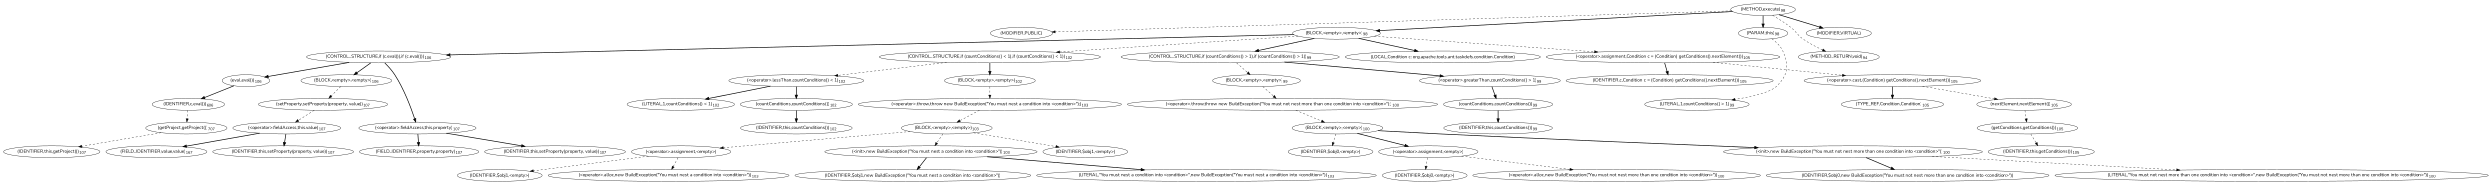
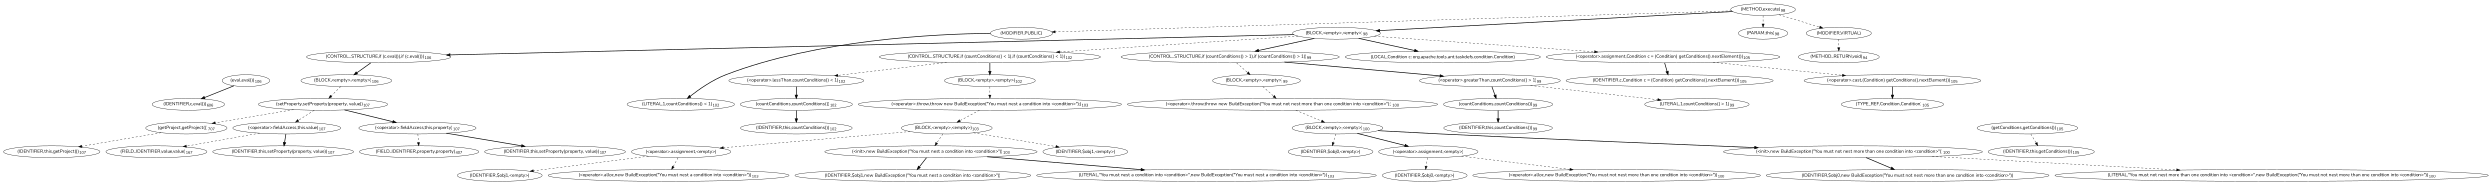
edge "(METHOD,execute)" -> "(PARAM,this)": style bold -> dashed
edge "(METHOD,execute)" -> "(MODIFIER,VIRTUAL)": style bold -> dashed
edge "(METHOD,execute)" -> "(METHOD_RETURN,void)": now "(MODIFIER,VIRTUAL)" -> "(METHOD_RETURN,void)"
edge "(CONTROL_STRUCTURE,if (c.eval()),if (c.eval()))" -> "(eval,eval())": removed
edge "(PARAM,this)" -> "(LITERAL,1,countConditions() > 1)": now "(<operator>.greaterThan,countConditions() > 1)" -> "(LITERAL,1,countConditions() > 1)"
edge "(CONTROL_STRUCTURE,if (c.eval()),if (c.eval()))" -> "(<operator>.fieldAccess,this.property)": now "(setProperty,setProperty(property, value))" -> "(<operator>.fieldAccess,this.property)"
edge "(<operator>.lessThan,countConditions() < 1)" -> "(LITERAL,1,countConditions() < 1)": now "(MODIFIER,PUBLIC)" -> "(LITERAL,1,countConditions() < 1)"
node "(nextElement,nextElement())": removed
edge "(IDENTIFIER,c,eval())" -> "(getProject,getProject())": now "(setProperty,setProperty(property, value))" -> "(getProject,getProject())"
edge "(<operator>.fieldAccess,this.property)" -> "(FIELD_IDENTIFIER,property,property)": style bold -> dashed
edge "(<operator>.fieldAccess,this.value)" -> "(FIELD_IDENTIFIER,value,value)": style bold -> dashed
node "(FIELD_IDENTIFIER,property,property)": text "107" -> "407"
